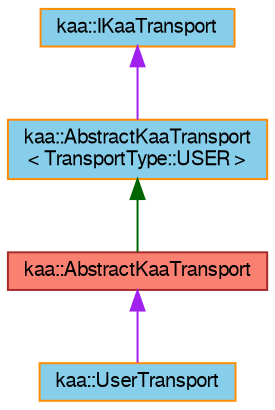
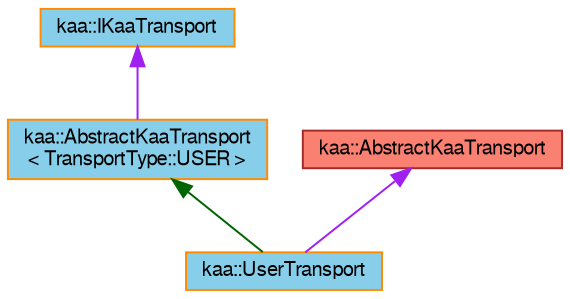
edge "kaa::AbstractKaaTransport" -> "kaa::AbstractKaaTransport < TransportType::USER >": now "kaa::UserTransport" -> "kaa::AbstractKaaTransport < TransportType::USER >"
